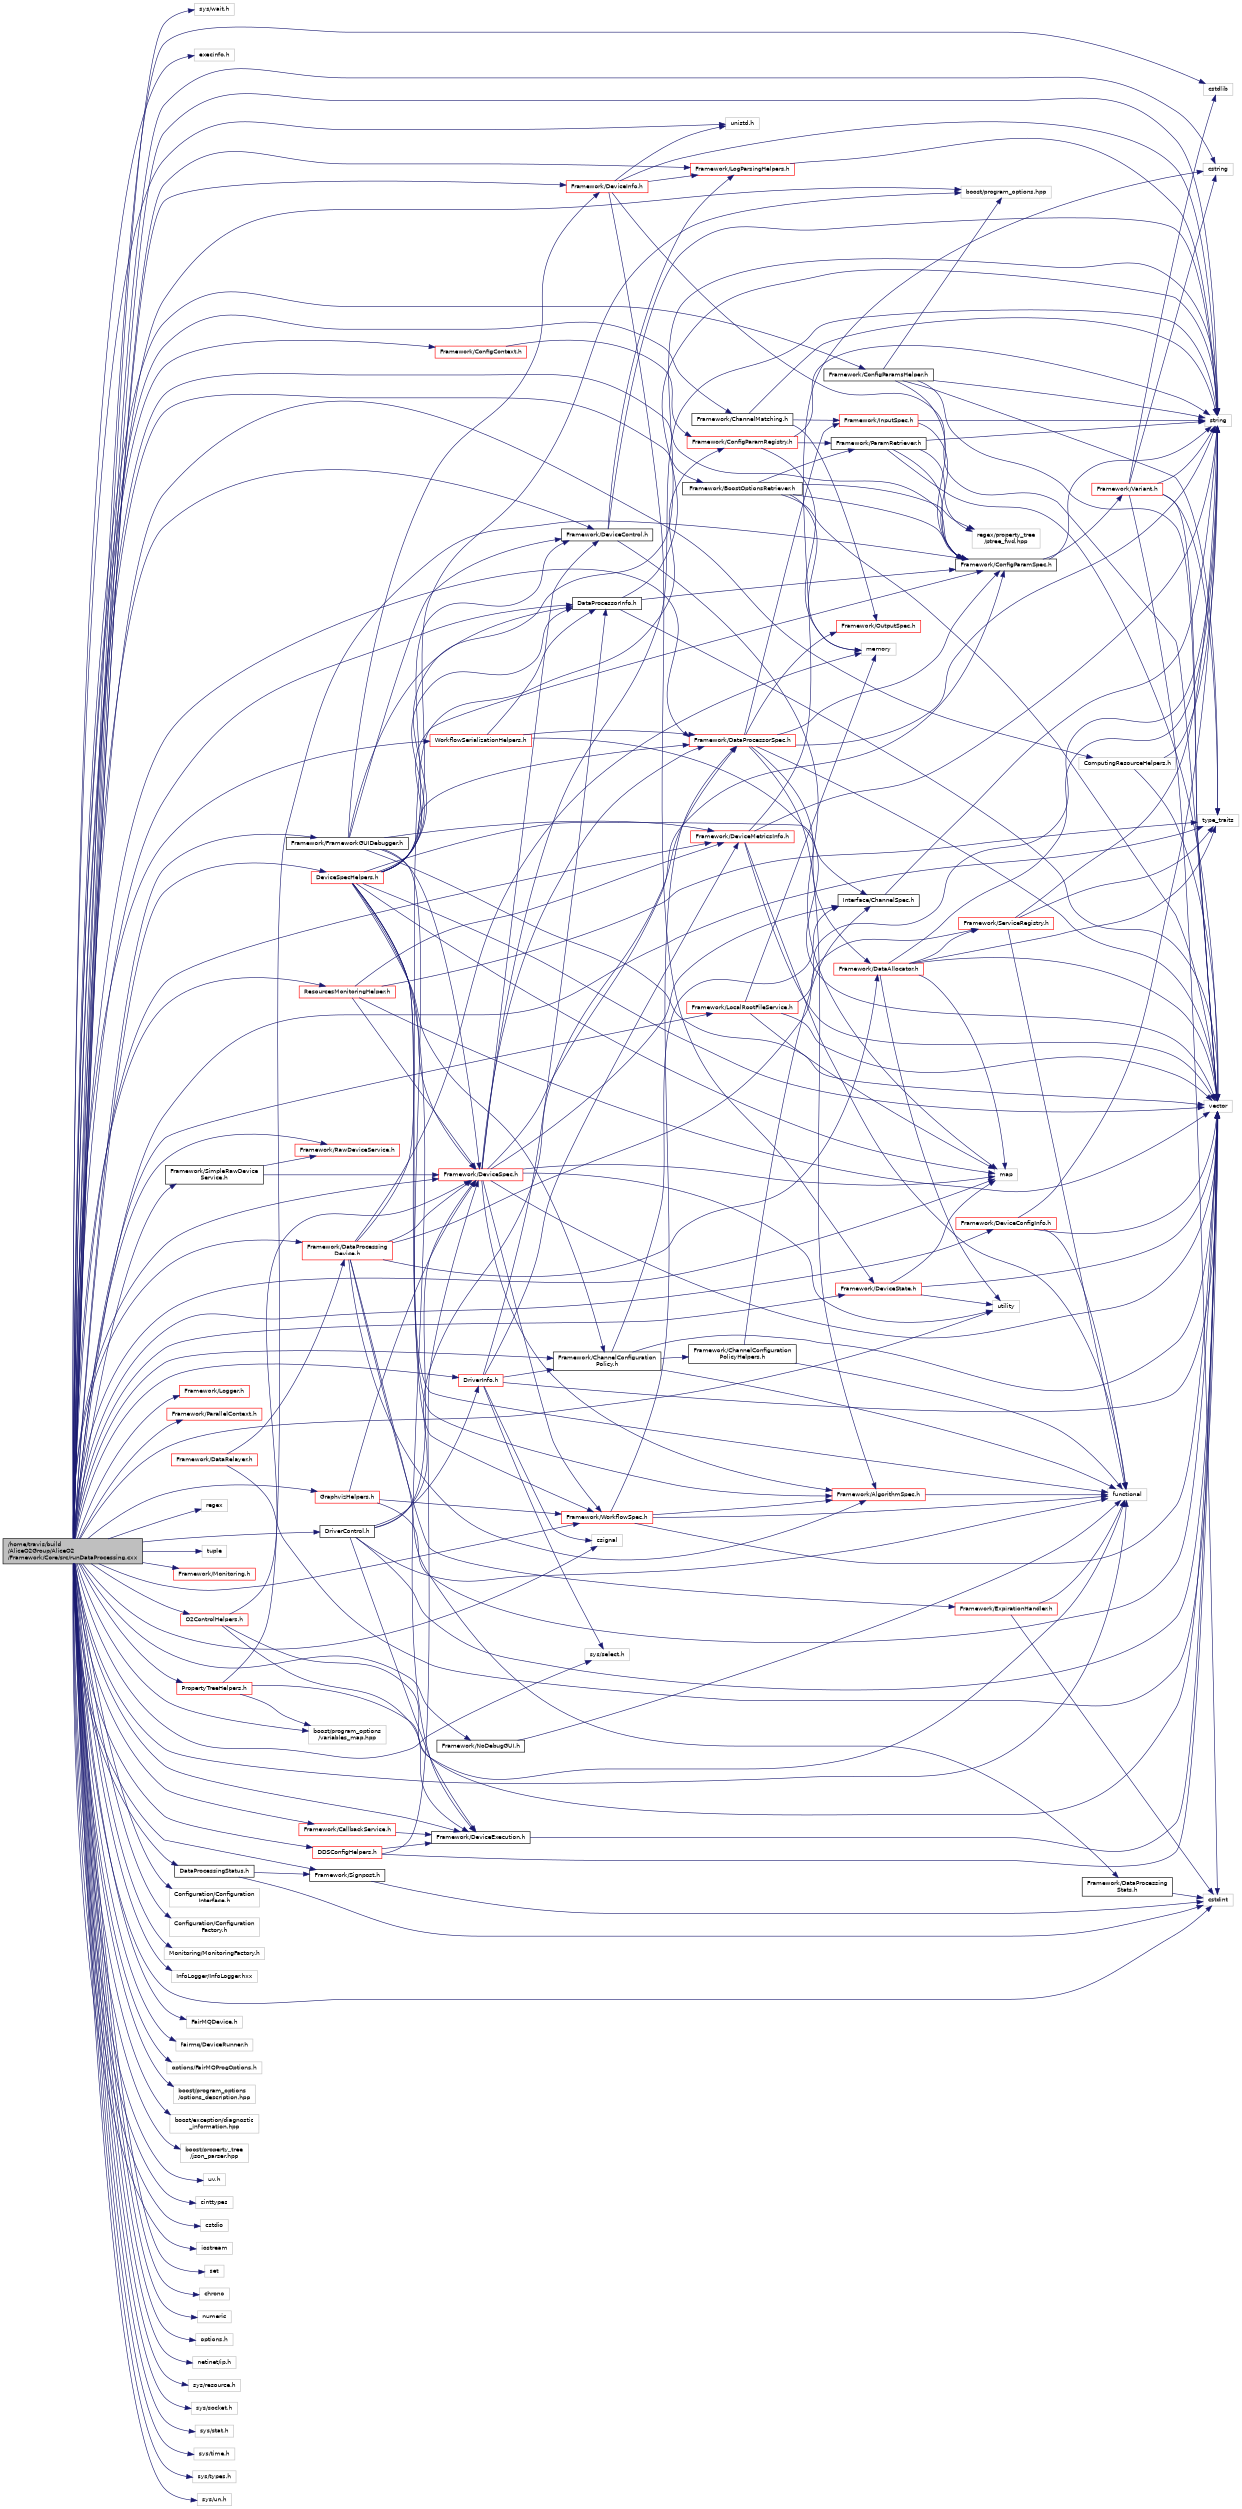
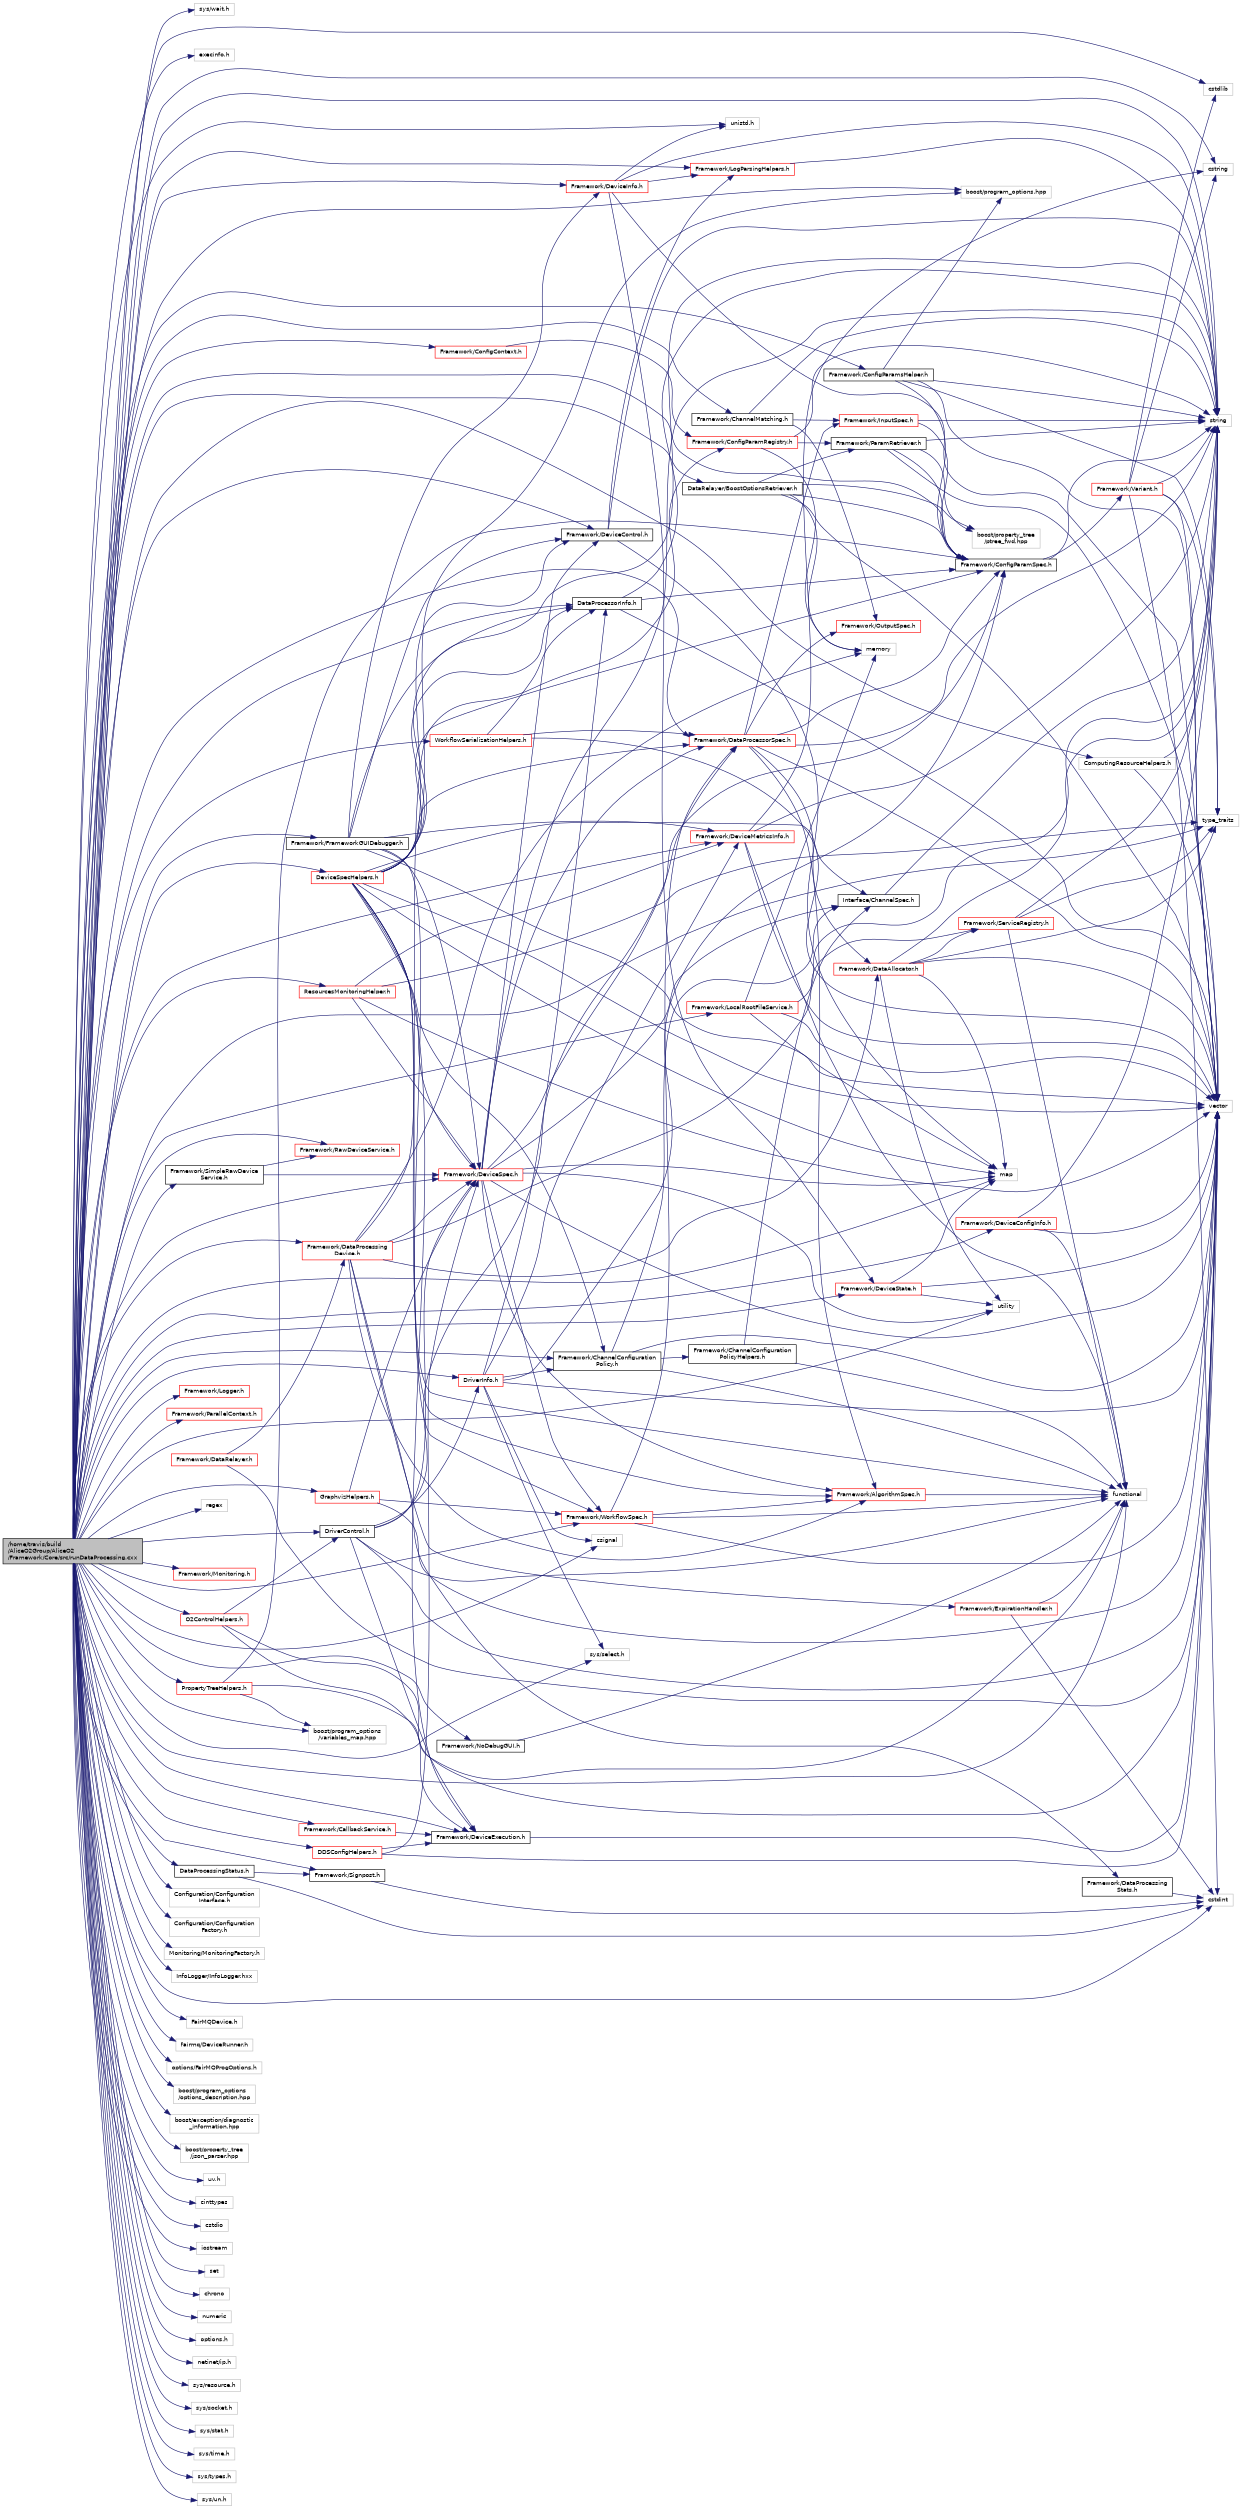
node "Framework/BoostOptionsRetriever.h": label "Framework/BoostOptionsRetriever.h" -> "DataRelayer/BoostOptionsRetriever.h"
node "regex/property_tree /ptree_fwd.hpp": label "regex/property_tree /ptree_fwd.hpp" -> "boost/property_tree /ptree_fwd.hpp"
edge "DriverInfo.h" -> "Framework/ConfigParamSpec.h": added
edge "O2ControlHelpers.h" -> "Framework/DeviceSpec.h": now "O2ControlHelpers.h" -> "DriverControl.h"
node "tuple": removed
